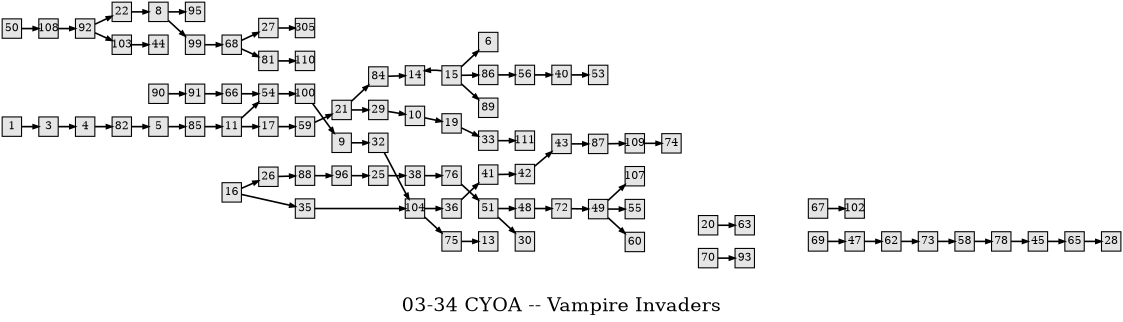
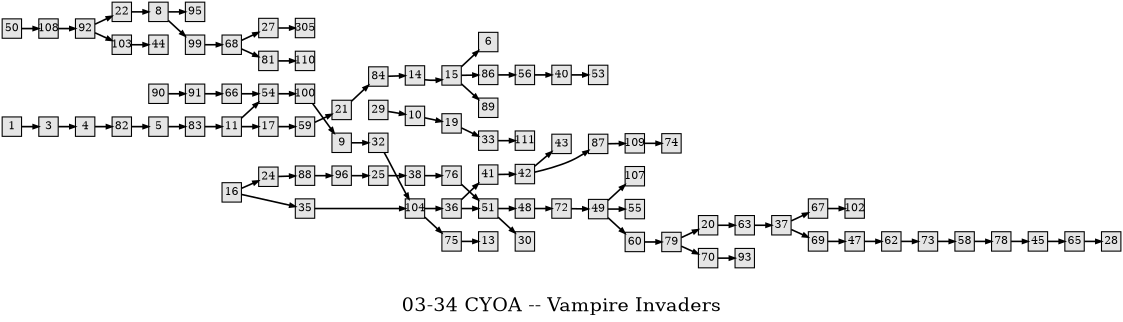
edge "15" -> "14": reversed
edge "21" -> "29": removed
node "85": label "85" -> "83"
edge "43" -> "87": now "42" -> "87"
node "26": label "26" -> "24"
edge "36" -> "51": added
node "37": added
node "79": added
